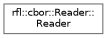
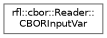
node "rfl::cbor::Reader:: Reader": label "rfl::cbor::Reader:: Reader" -> "rfl::cbor::Reader:: CBORInputVar"
